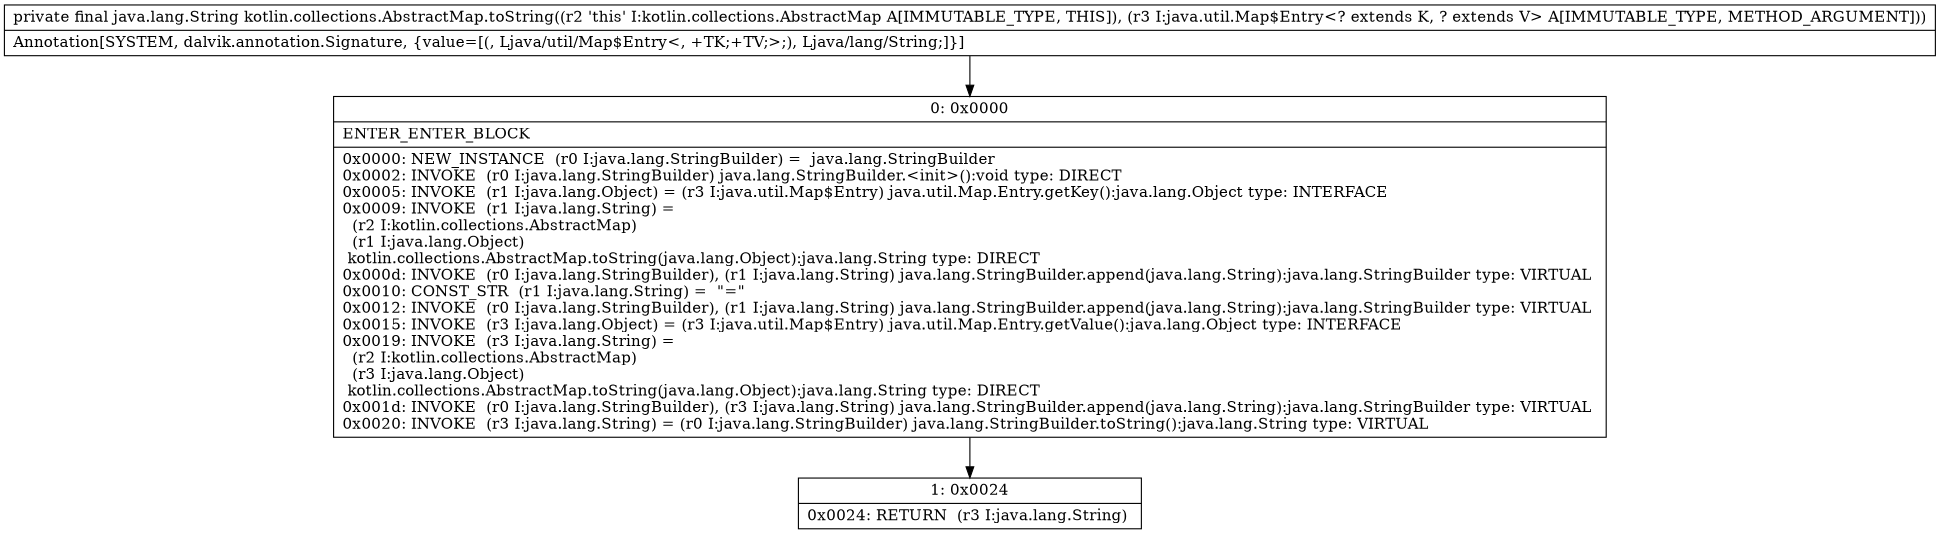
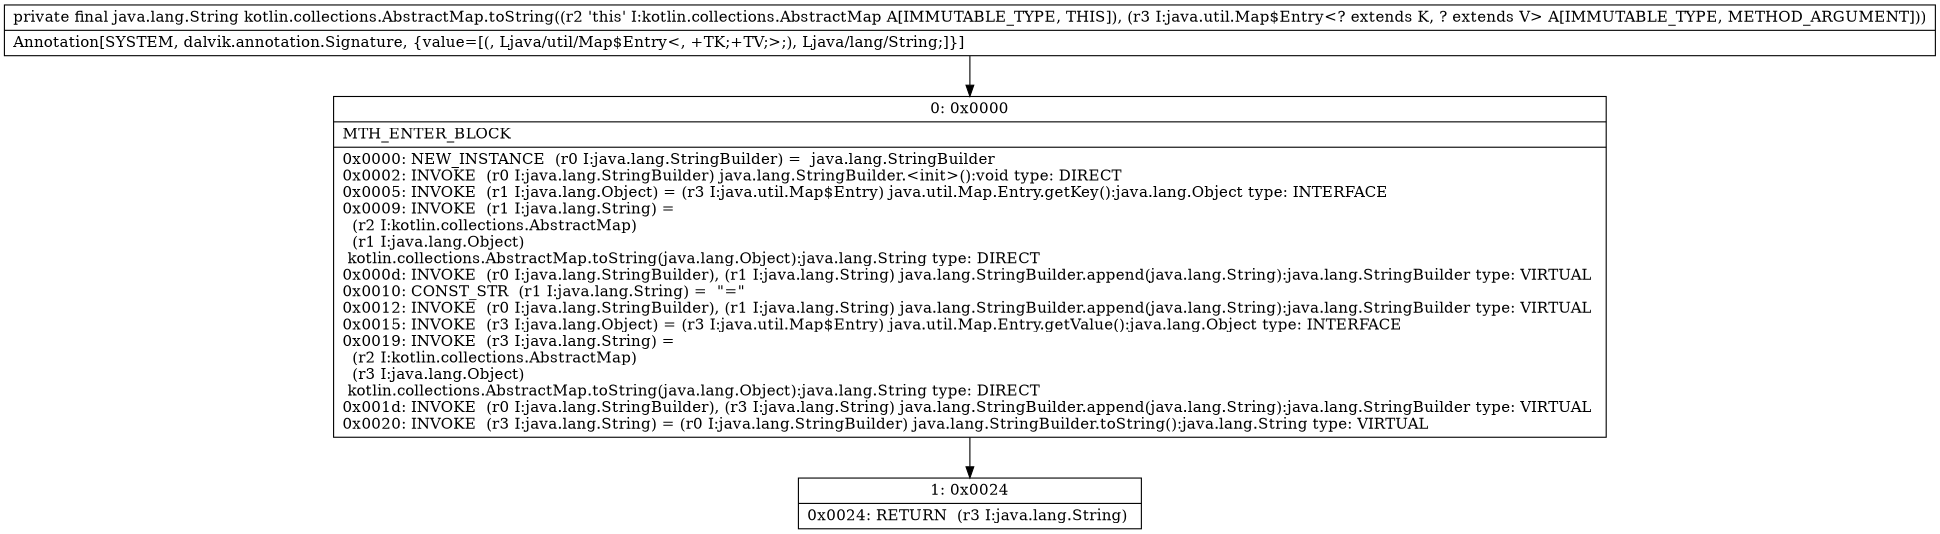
node "0: 0x0000": text "ENTER_ENTER_BLOCK" -> "MTH_ENTER_BLOCK"
